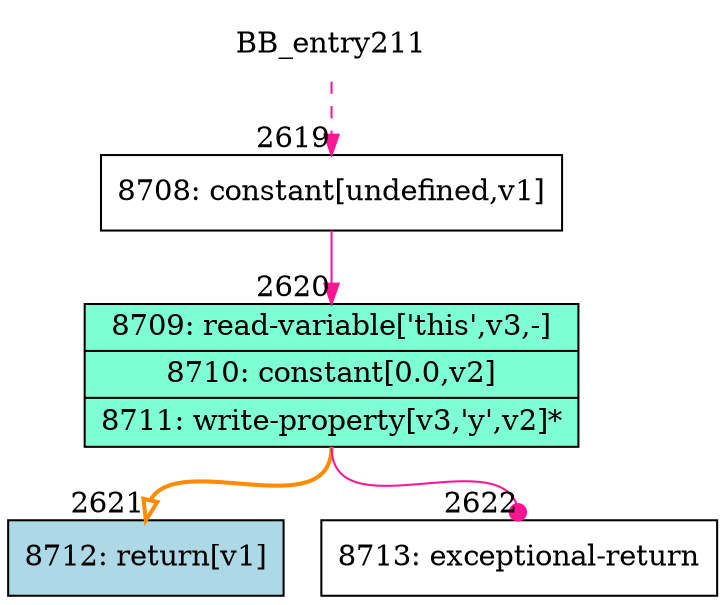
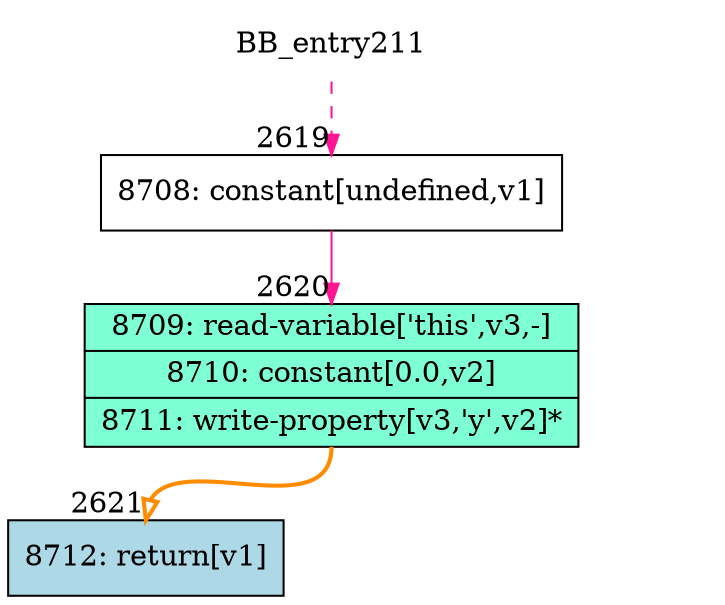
node "8713: exceptional-return": removed
